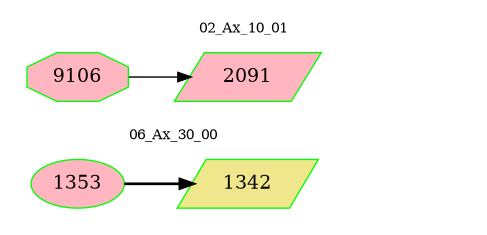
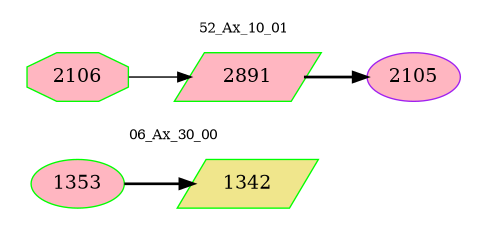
cluster "02_Ax_10_01": label "02_Ax_10_01" -> "52_Ax_10_01"
node "9106": label "9106" -> "2106"
node "2091": label "2091" -> "2891"
node "2105": added
